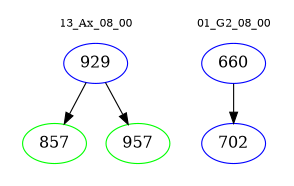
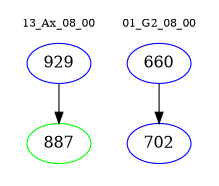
node "857": label "857" -> "887"
node "957": removed
